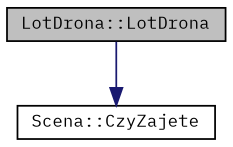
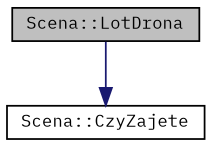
node "LotDrona::LotDrona": label "LotDrona::LotDrona" -> "Scena::LotDrona"
